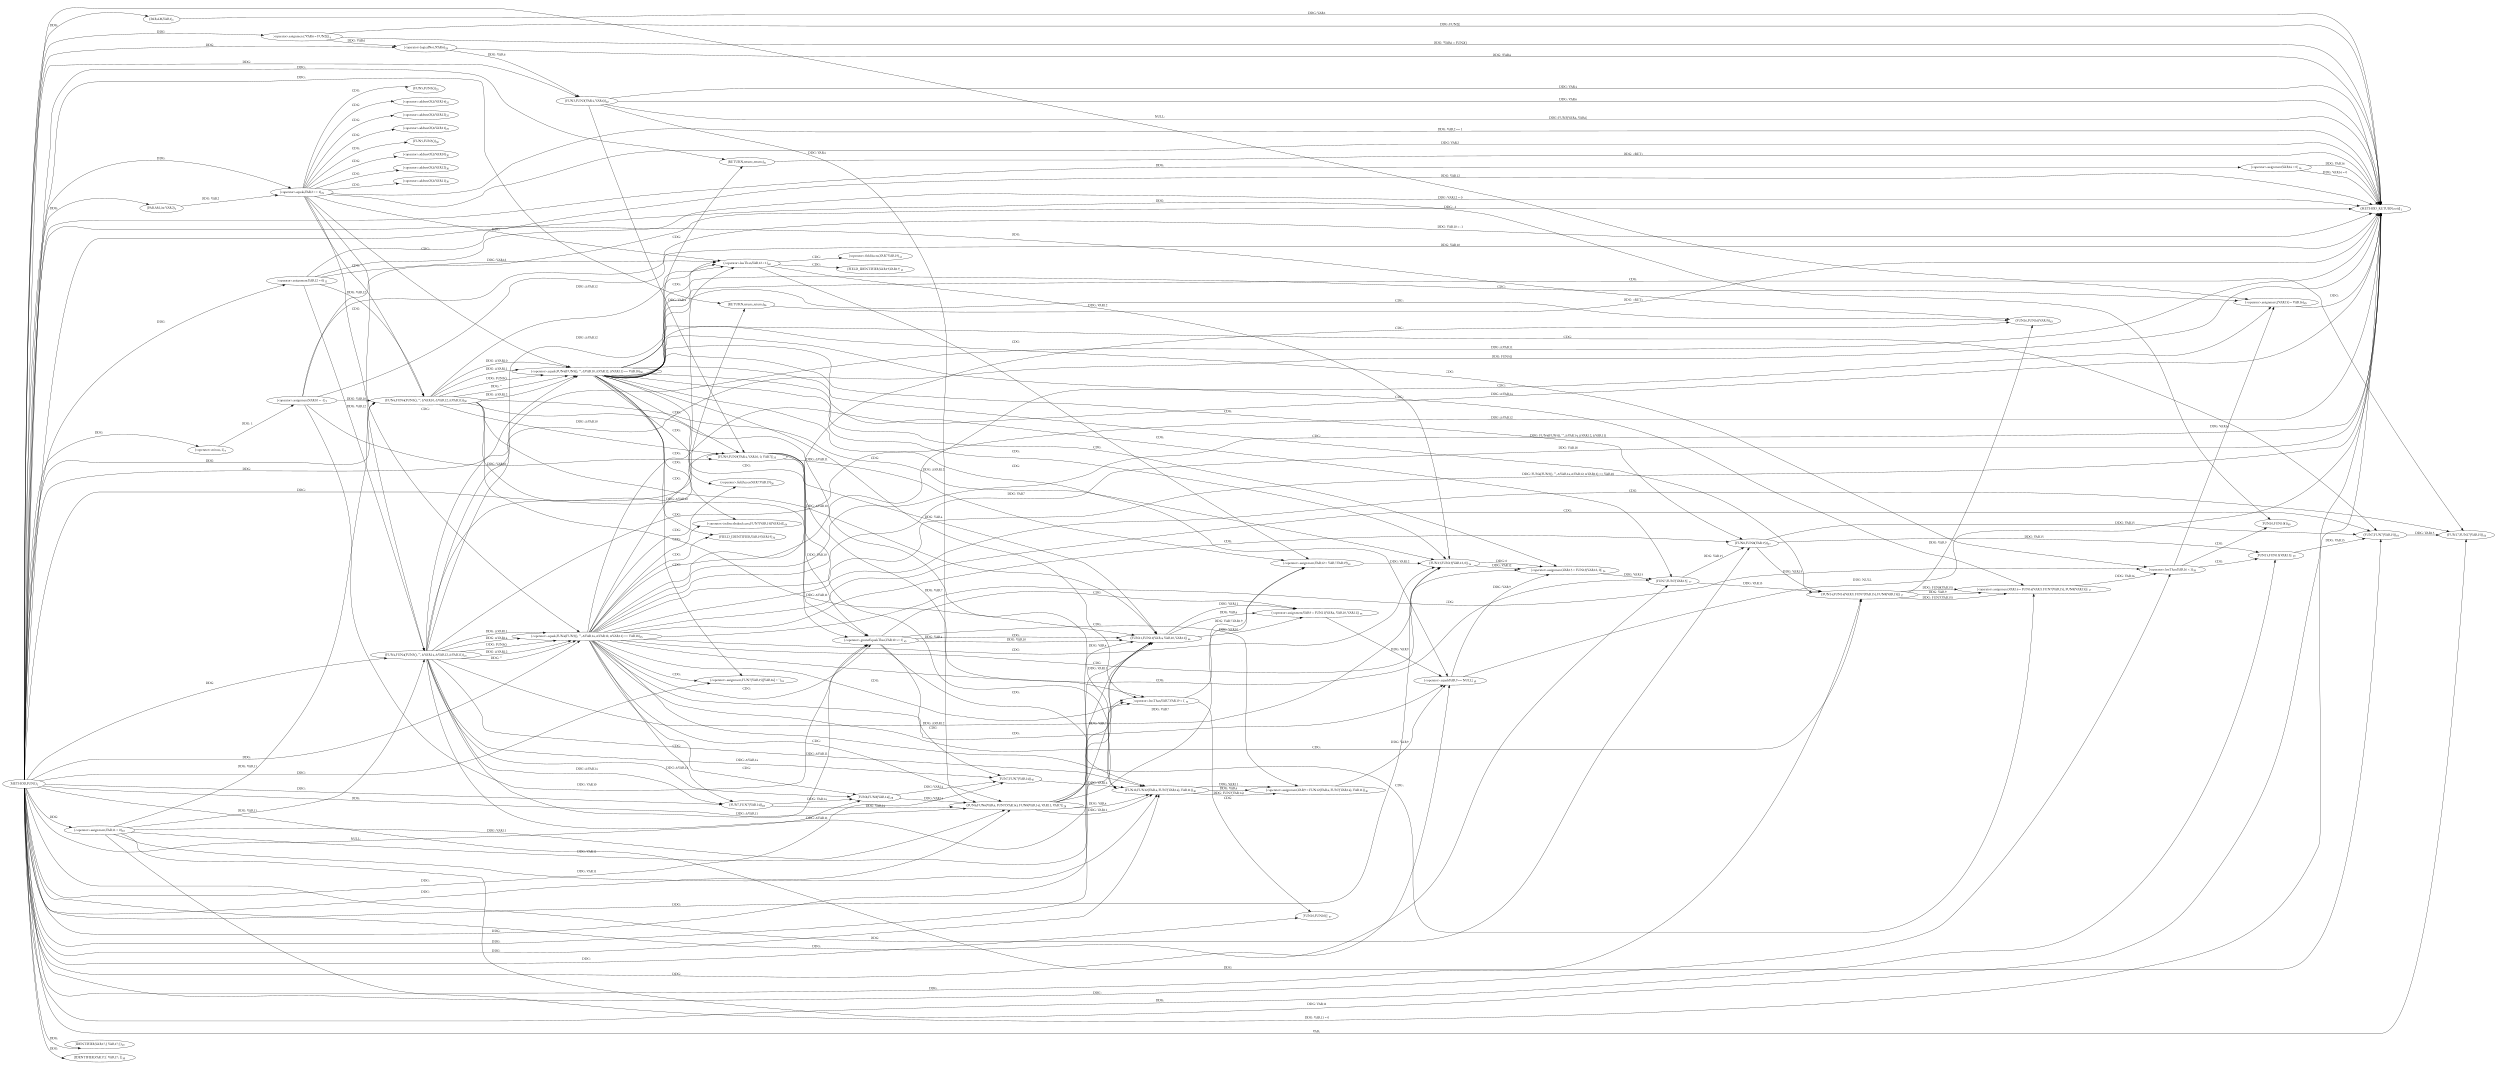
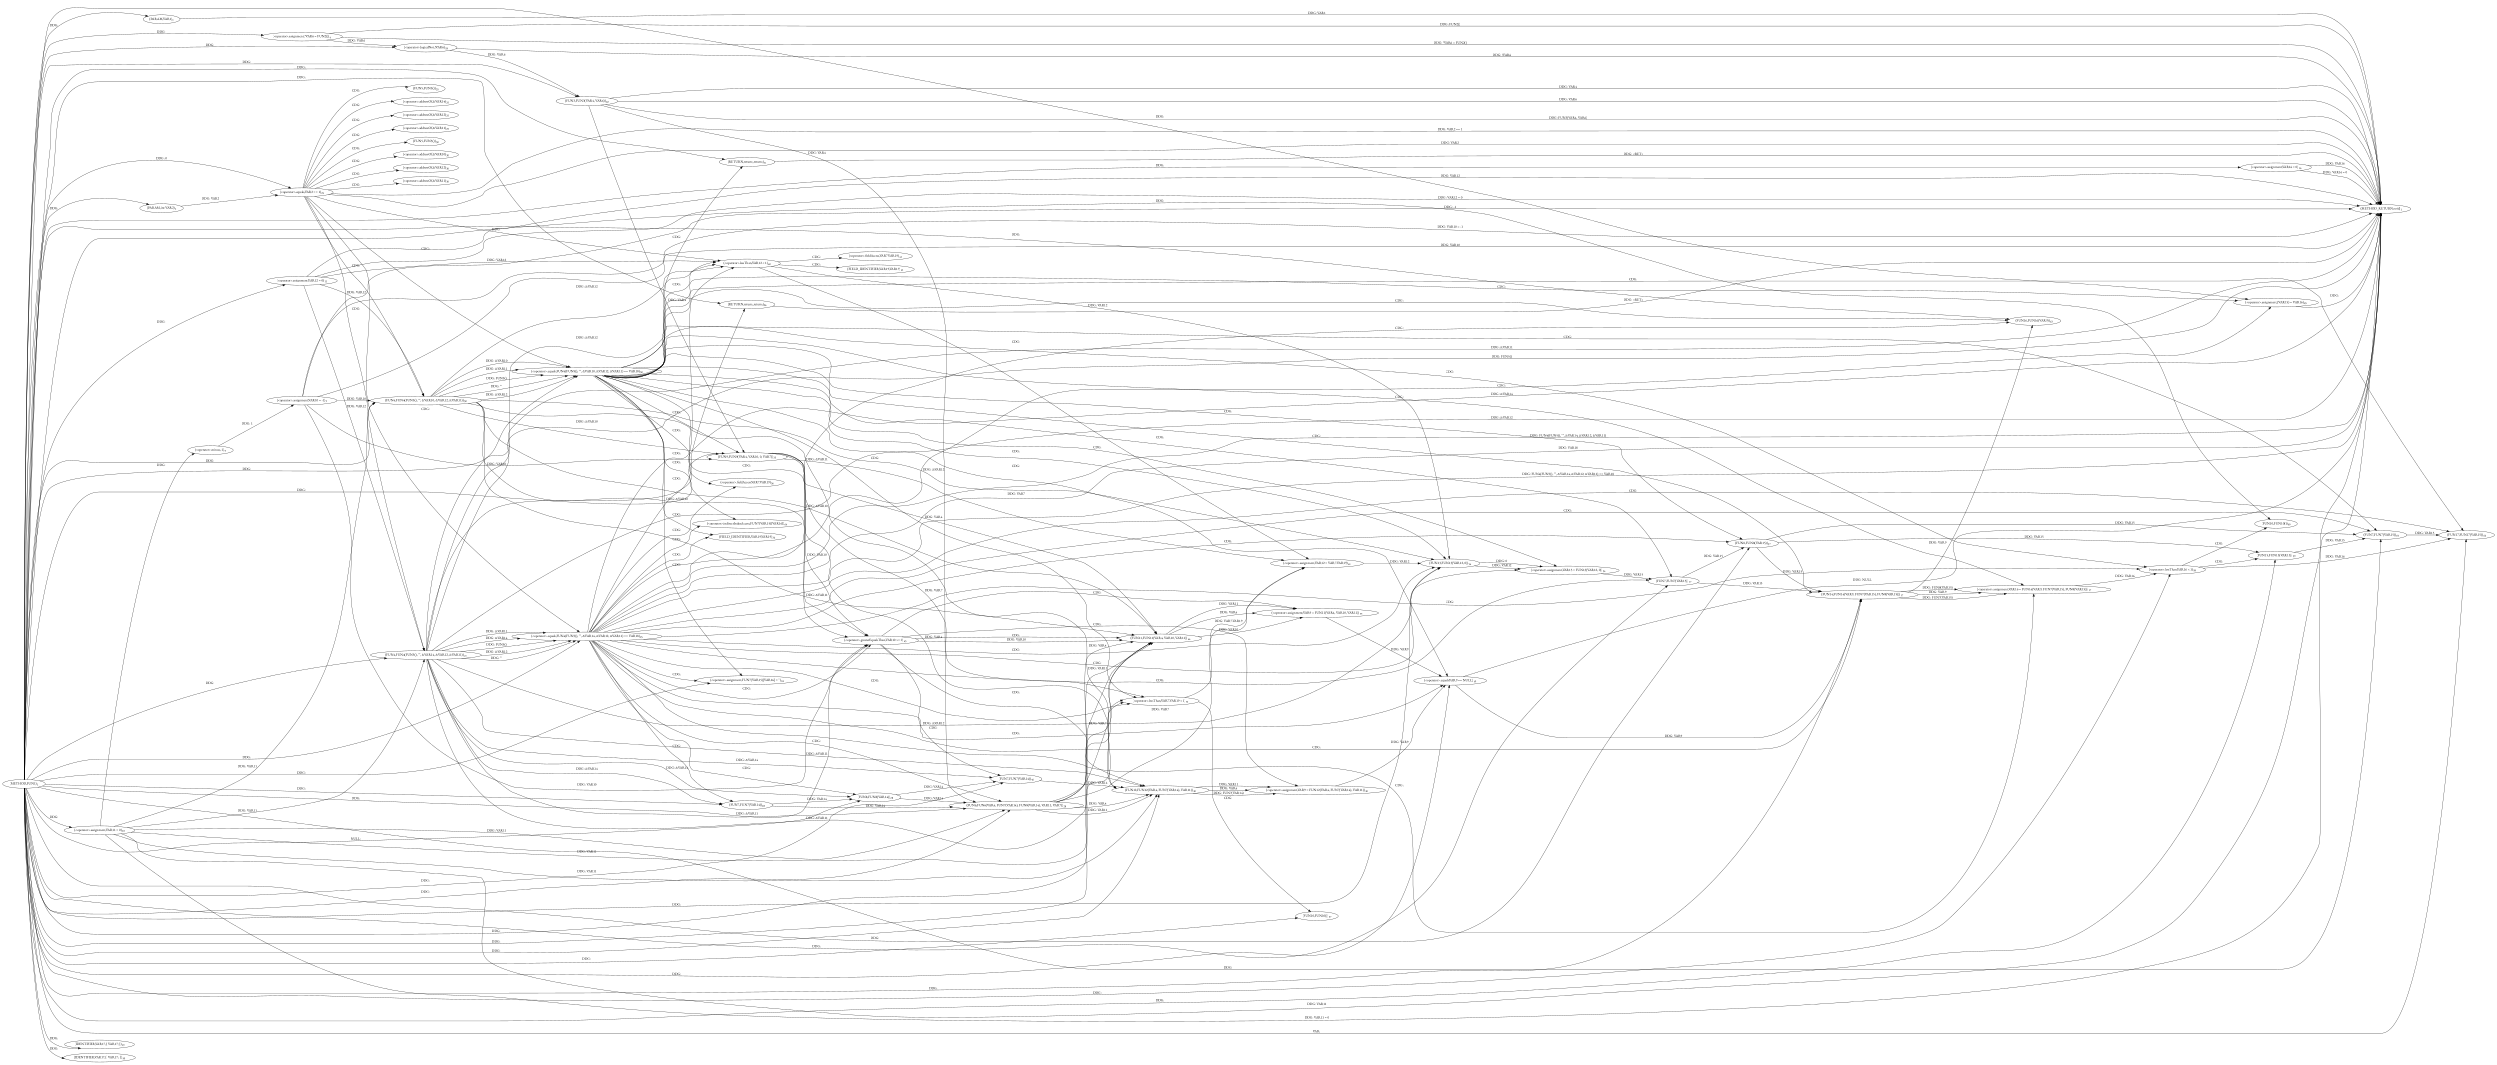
edge "(METHOD,FUN1)" -> "(<operator>.assignment,(VAR15) = VAR16)": label "NULL: " -> "DDG: "
edge "(METHOD,FUN1)" -> "(<operator>.equals,VAR2 == 1)": label "DDG: " -> "DDG: 0"
edge "(<operator>.lessThan,VAR16 < 1)" -> "(<operator>.assignment,(VAR15) = VAR16)": now "(<operator>.lessThan,VAR16 < 1)" -> "(FUN17,FUN17(VAR15))"
edge "(METHOD,FUN1)" -> "(<operator>.minus,-1)": now "(<operator>.assignment,VAR11 = 0)" -> "(<operator>.minus,-1)"
edge "(<operator>.equals,VAR9 == NULL)" -> "(<operator>.assignment,VAR15 = FUN13(VAR12, 0))": now "(<operator>.equals,VAR9 == NULL)" -> "(FUN14,FUN14(VAR9, FUN7(VAR15), FUN8(VAR15)))"
